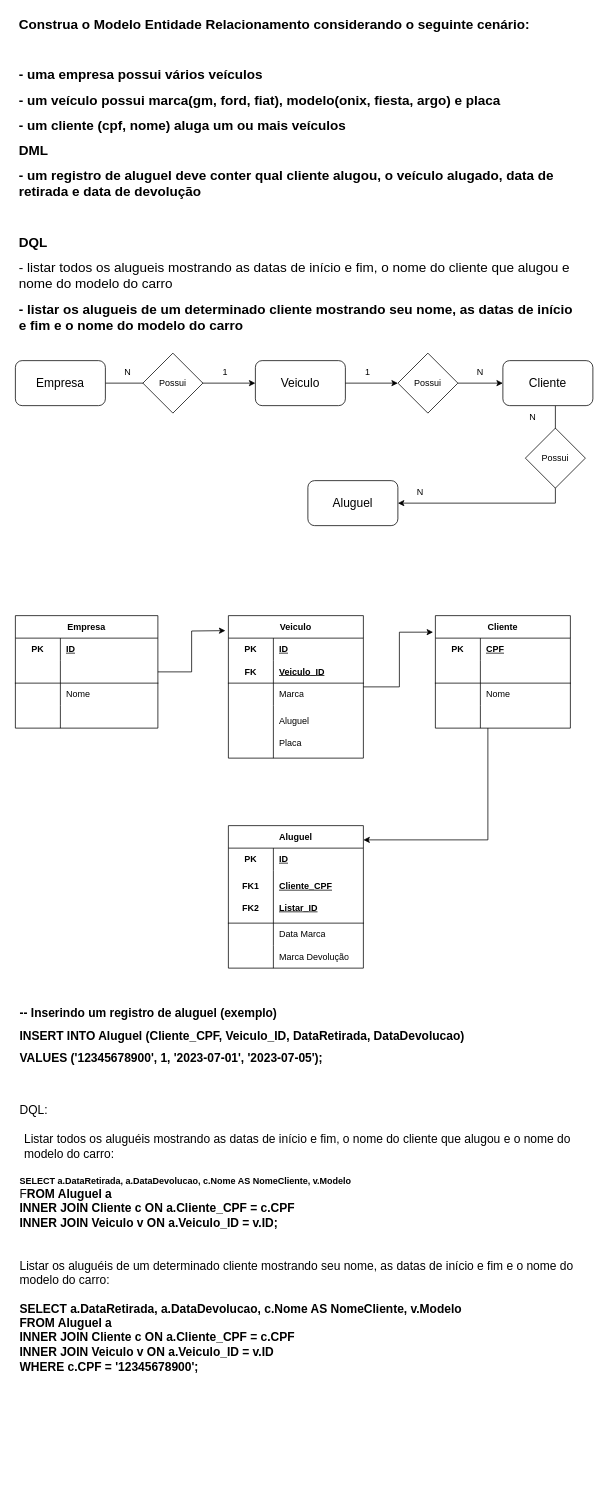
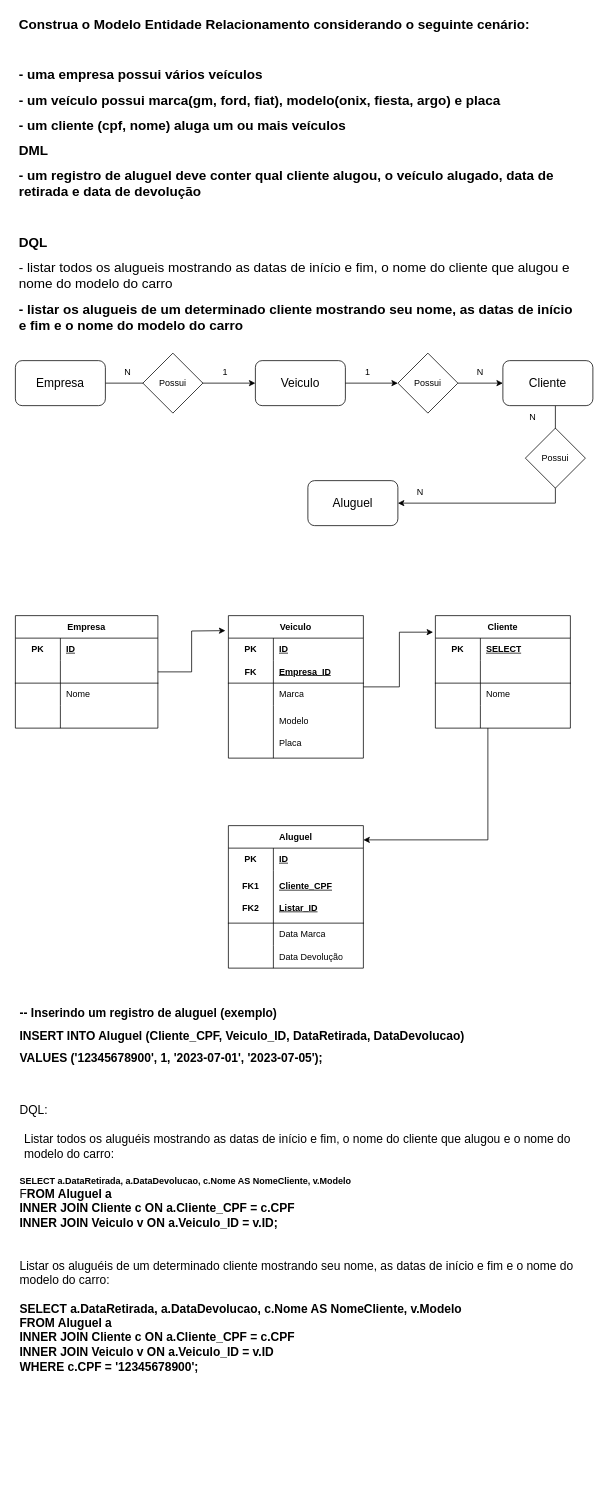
node "CPF": label "CPF" -> "SELECT"
node "Veiculo_ID": label "Veiculo_ID" -> "Empresa_ID"
node "Aluguel Placa": label "Aluguel Placa" -> "Modelo Placa"
node "Marca Devolução": label "Marca Devolução" -> "Data Devolução"
